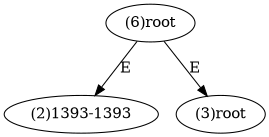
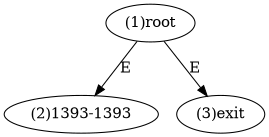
node "(6)root": label "(6)root" -> "(1)root"
node "(3)root": label "(3)root" -> "(3)exit"
